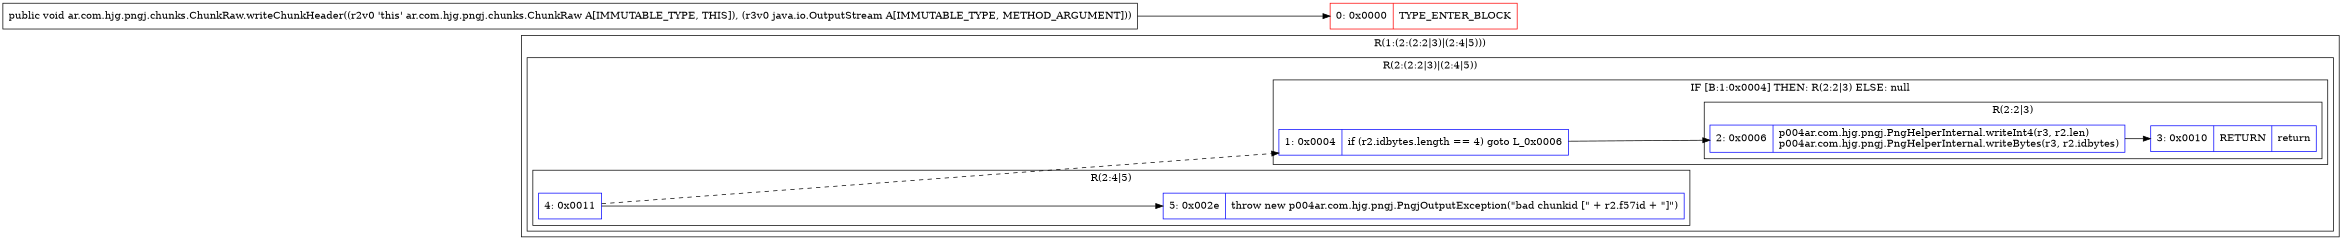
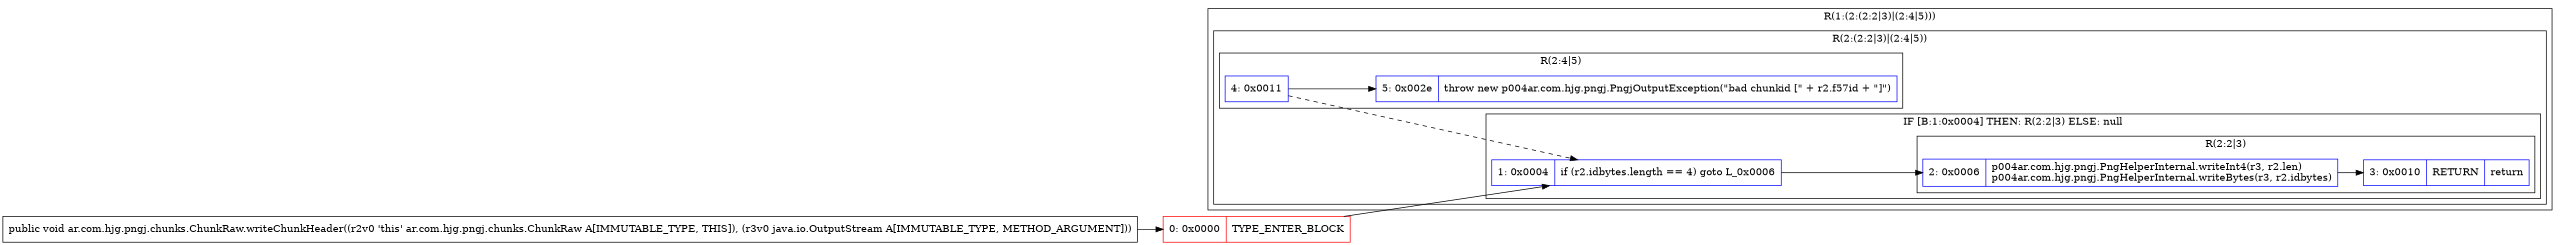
edge "0: 0x0000" -> "1: 0x0004": added
